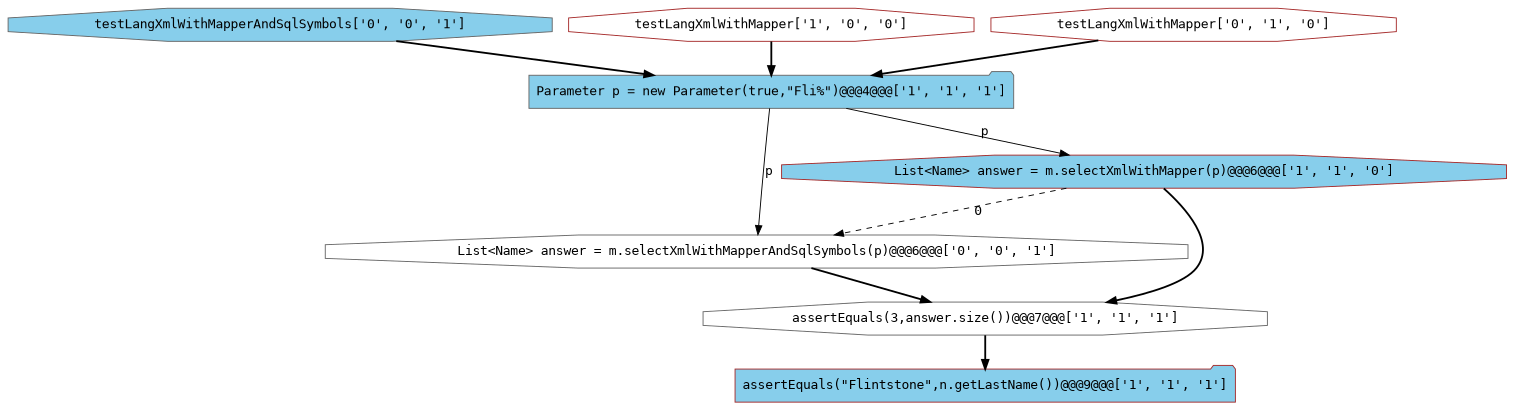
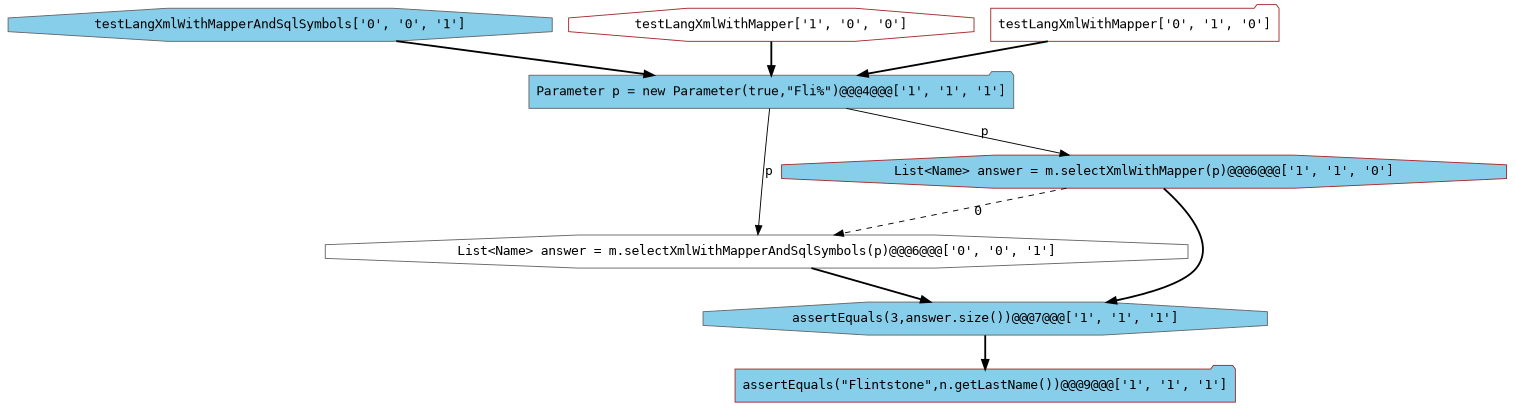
node "testLangXmlWithMapper['0', '1', '0']": shape octagon -> folder
node "assertEquals(3,answer.size())@@@7@@@['1', '1', '1']": fillcolor white -> skyblue
